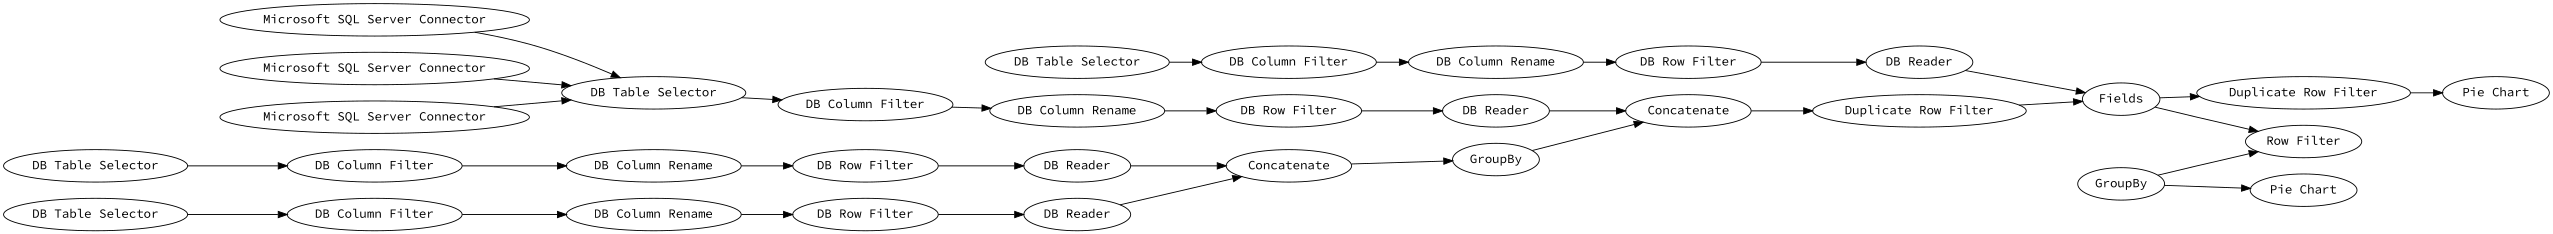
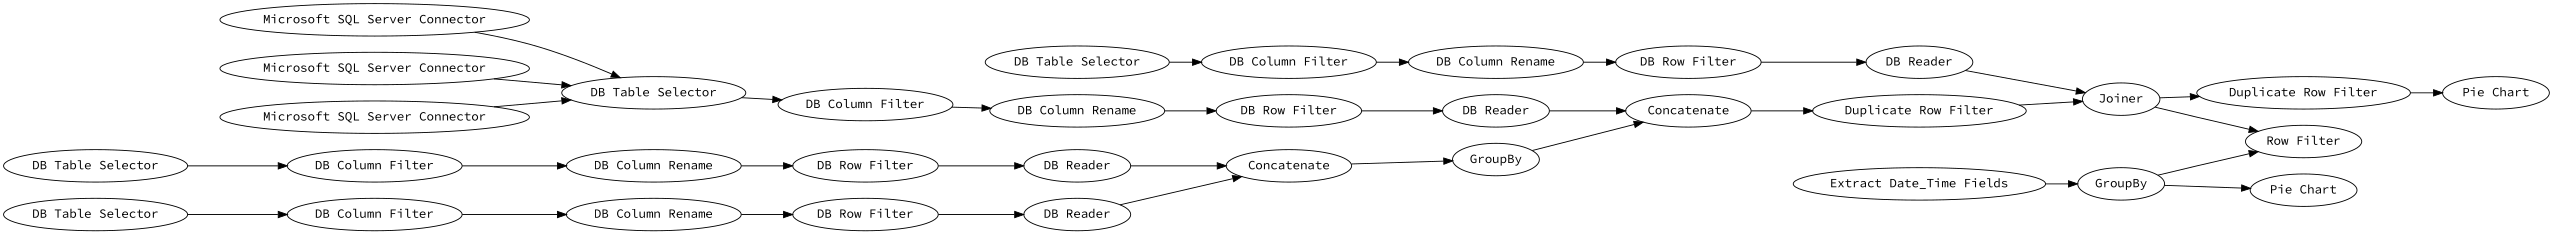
node "Fields": label "Fields" -> "Joiner"
node "Extract Date_Time Fields": added
